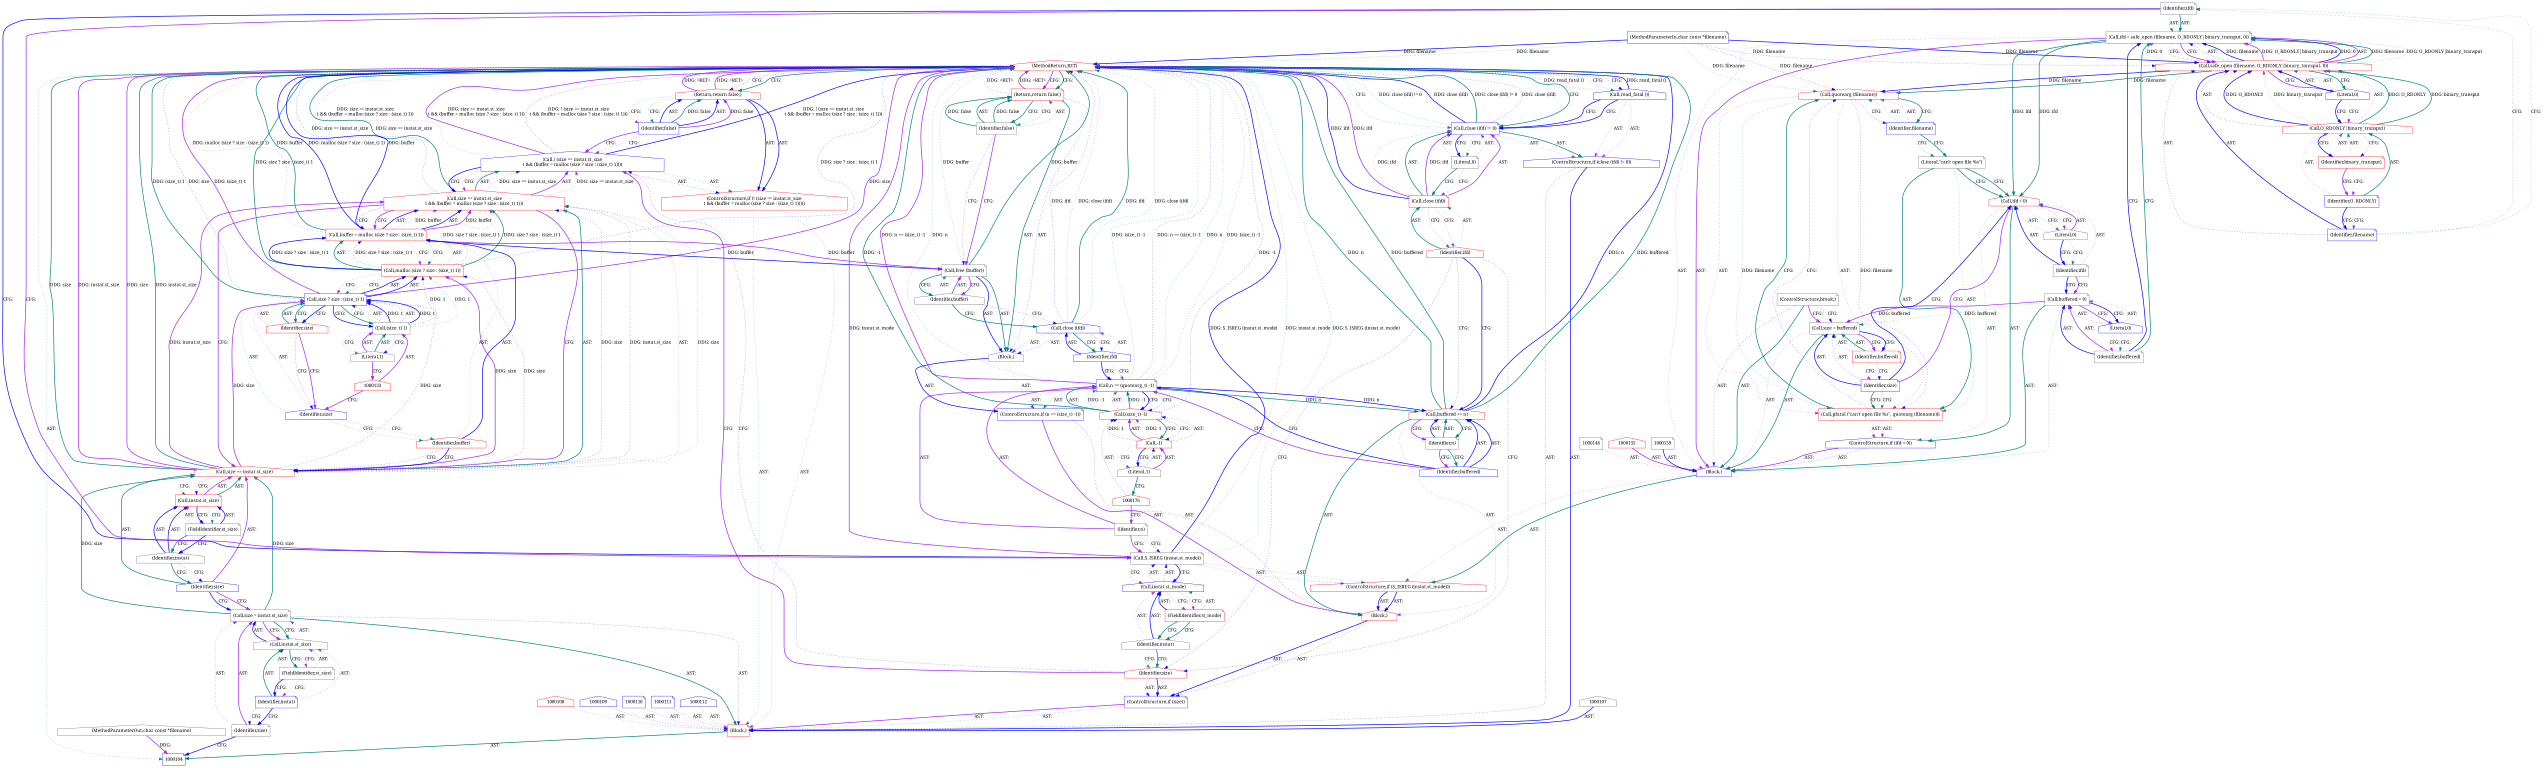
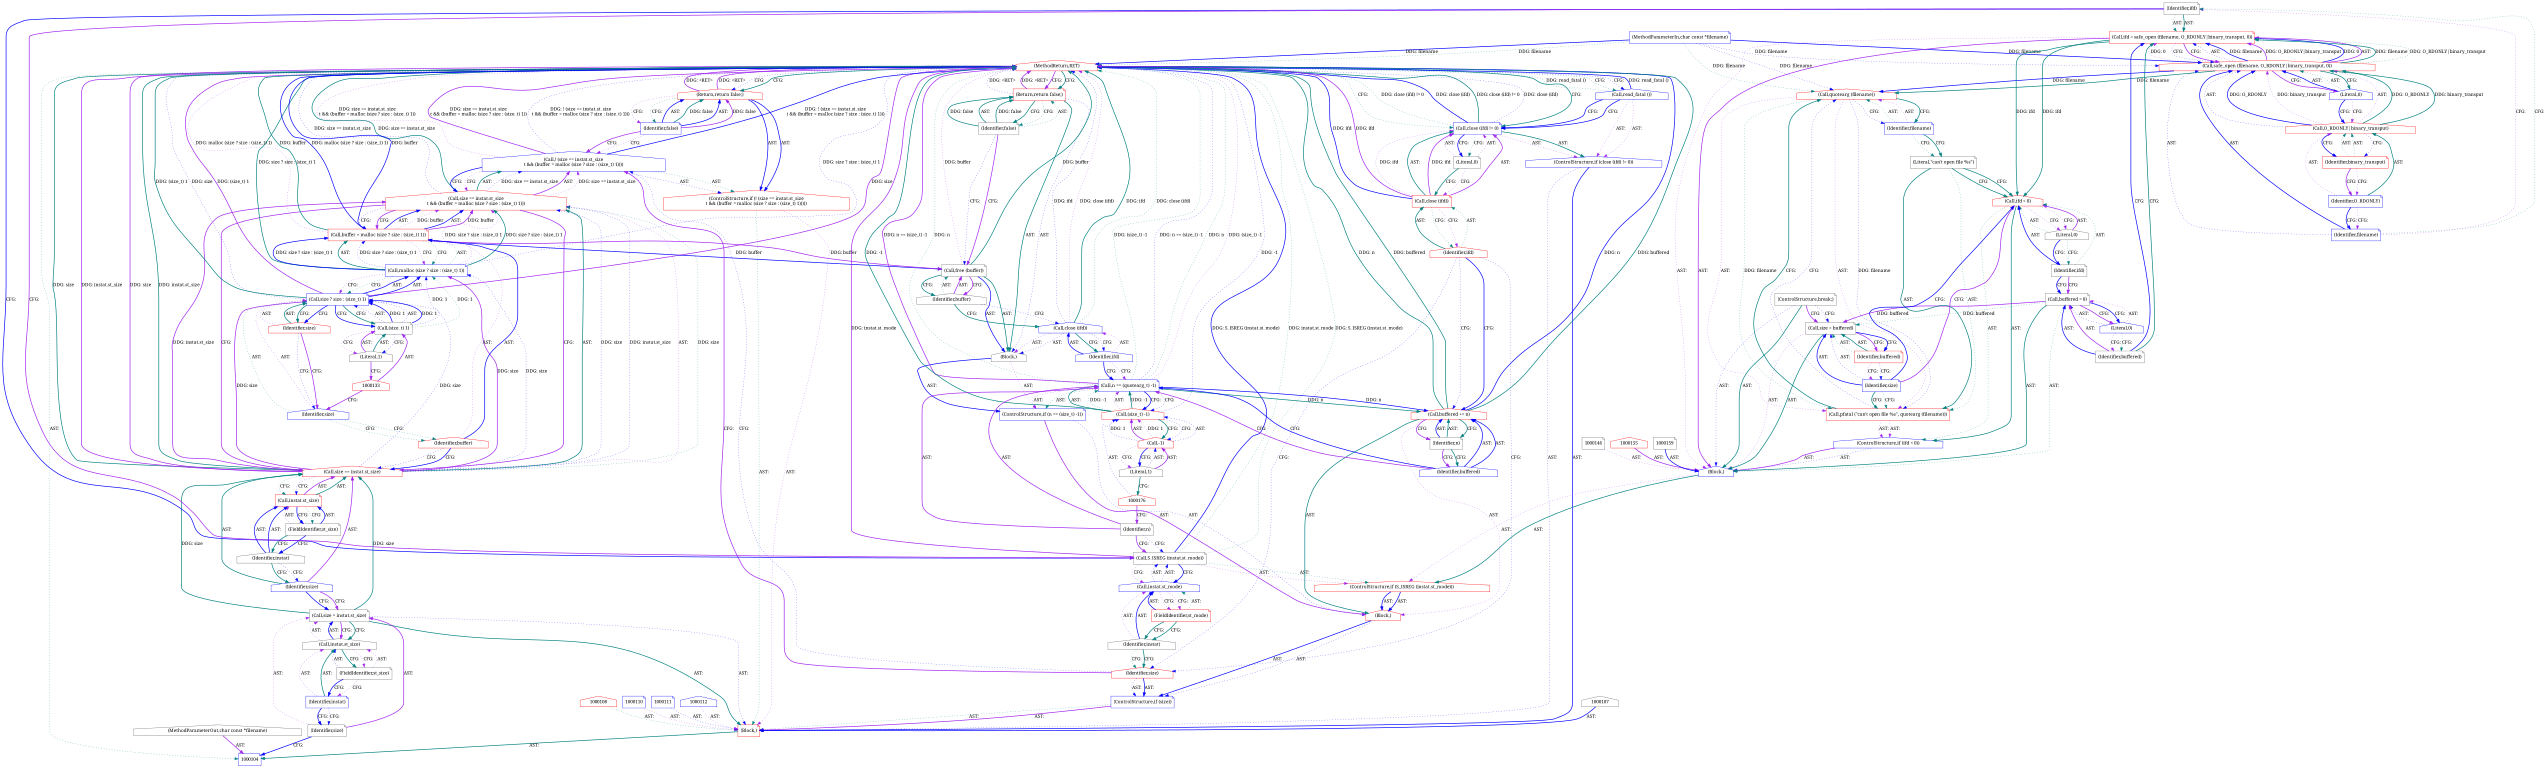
node "(Call,malloc (size ? size : (size_t) 1))": color red -> blue
node "1000109": removed
edge "(MethodParameterOut,char const *filename)" -> "1000104": label "DDG: " -> "AST: "
